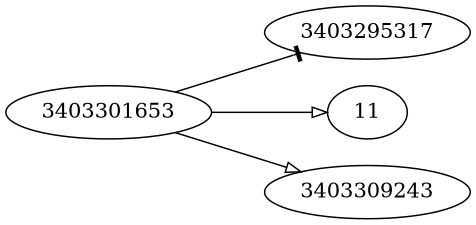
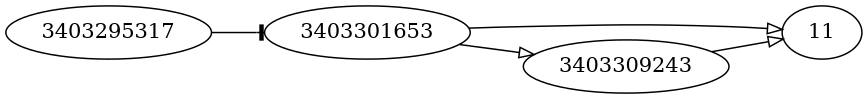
edge "3403309243" -> "11": added
edge "3403301653" -> "3403295317": reversed
